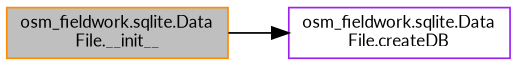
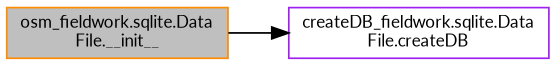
node "osm_fieldwork.sqlite.Data File.createDB": label "osm_fieldwork.sqlite.Data File.createDB" -> "createDB_fieldwork.sqlite.Data File.createDB"
